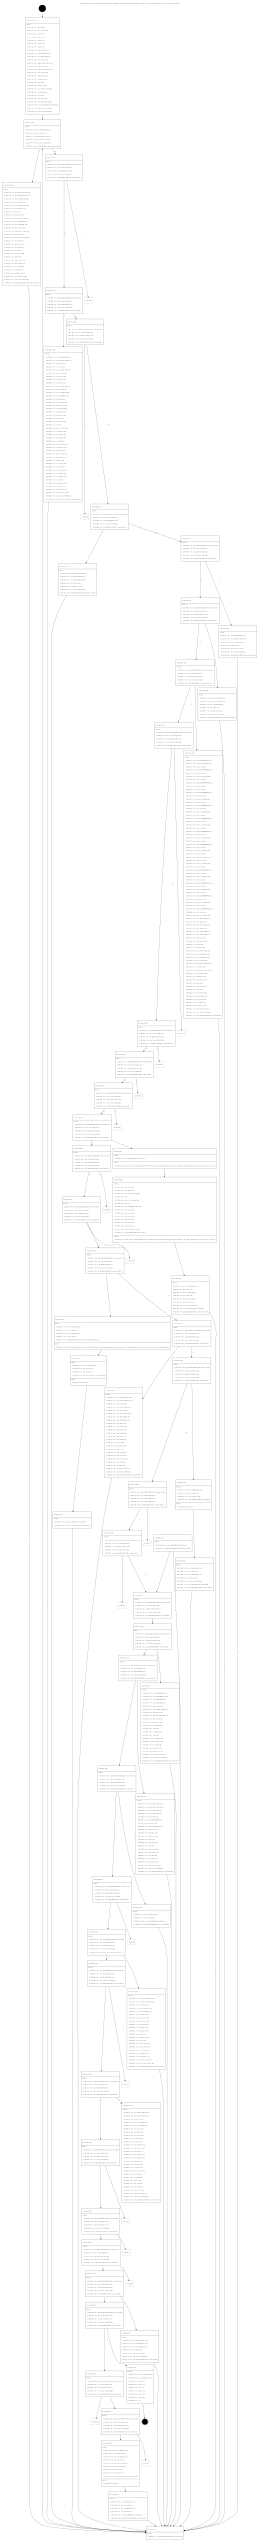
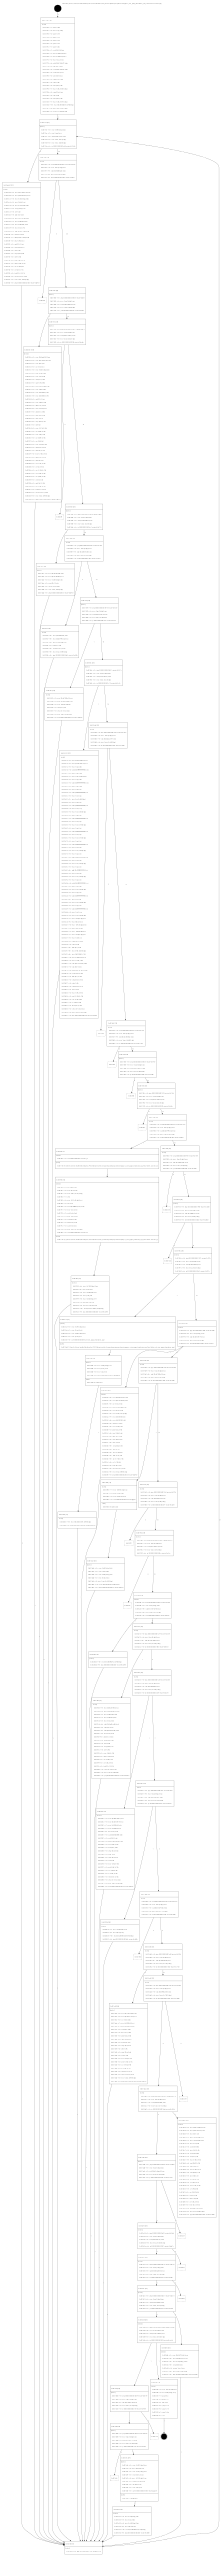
edge "0x4020b3 [15]" -> "0x4019f8 [28]": reversed
